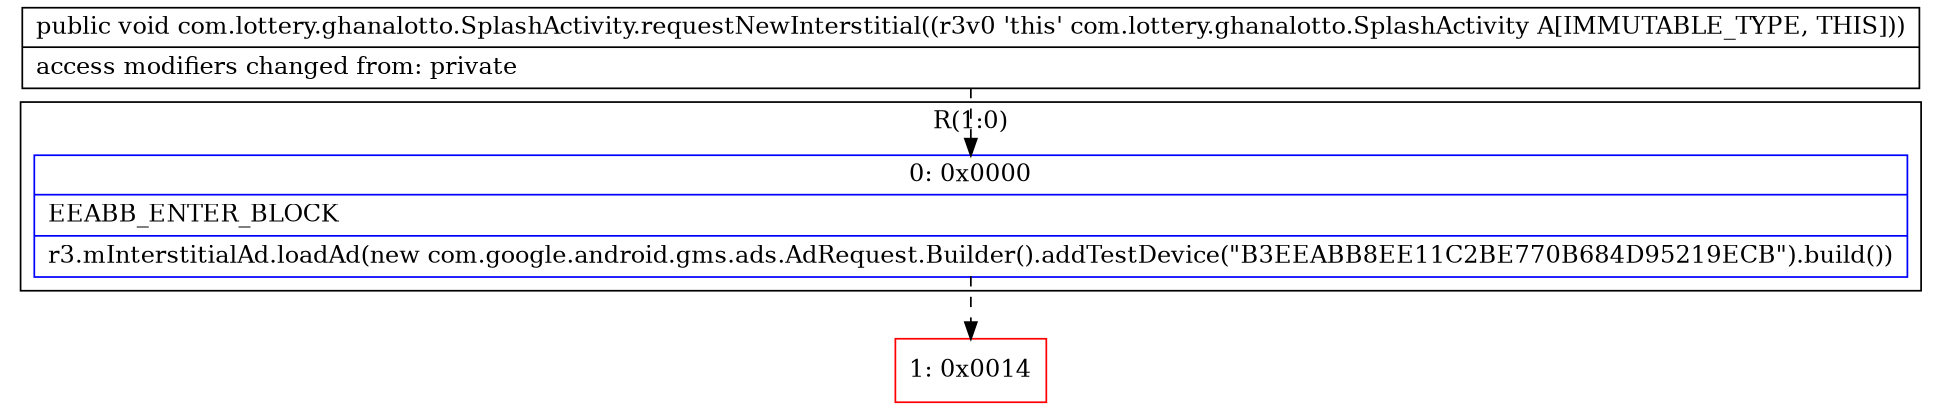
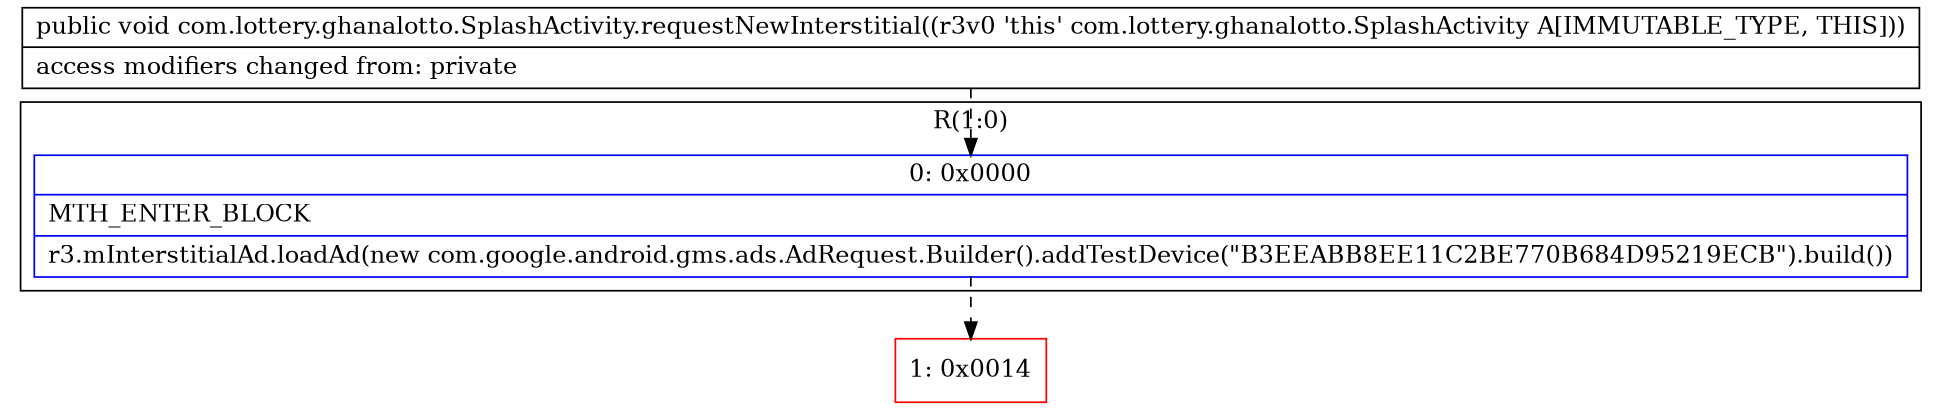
node "0: 0x0000": text "EEABB_ENTER_BLOCK" -> "MTH_ENTER_BLOCK"
